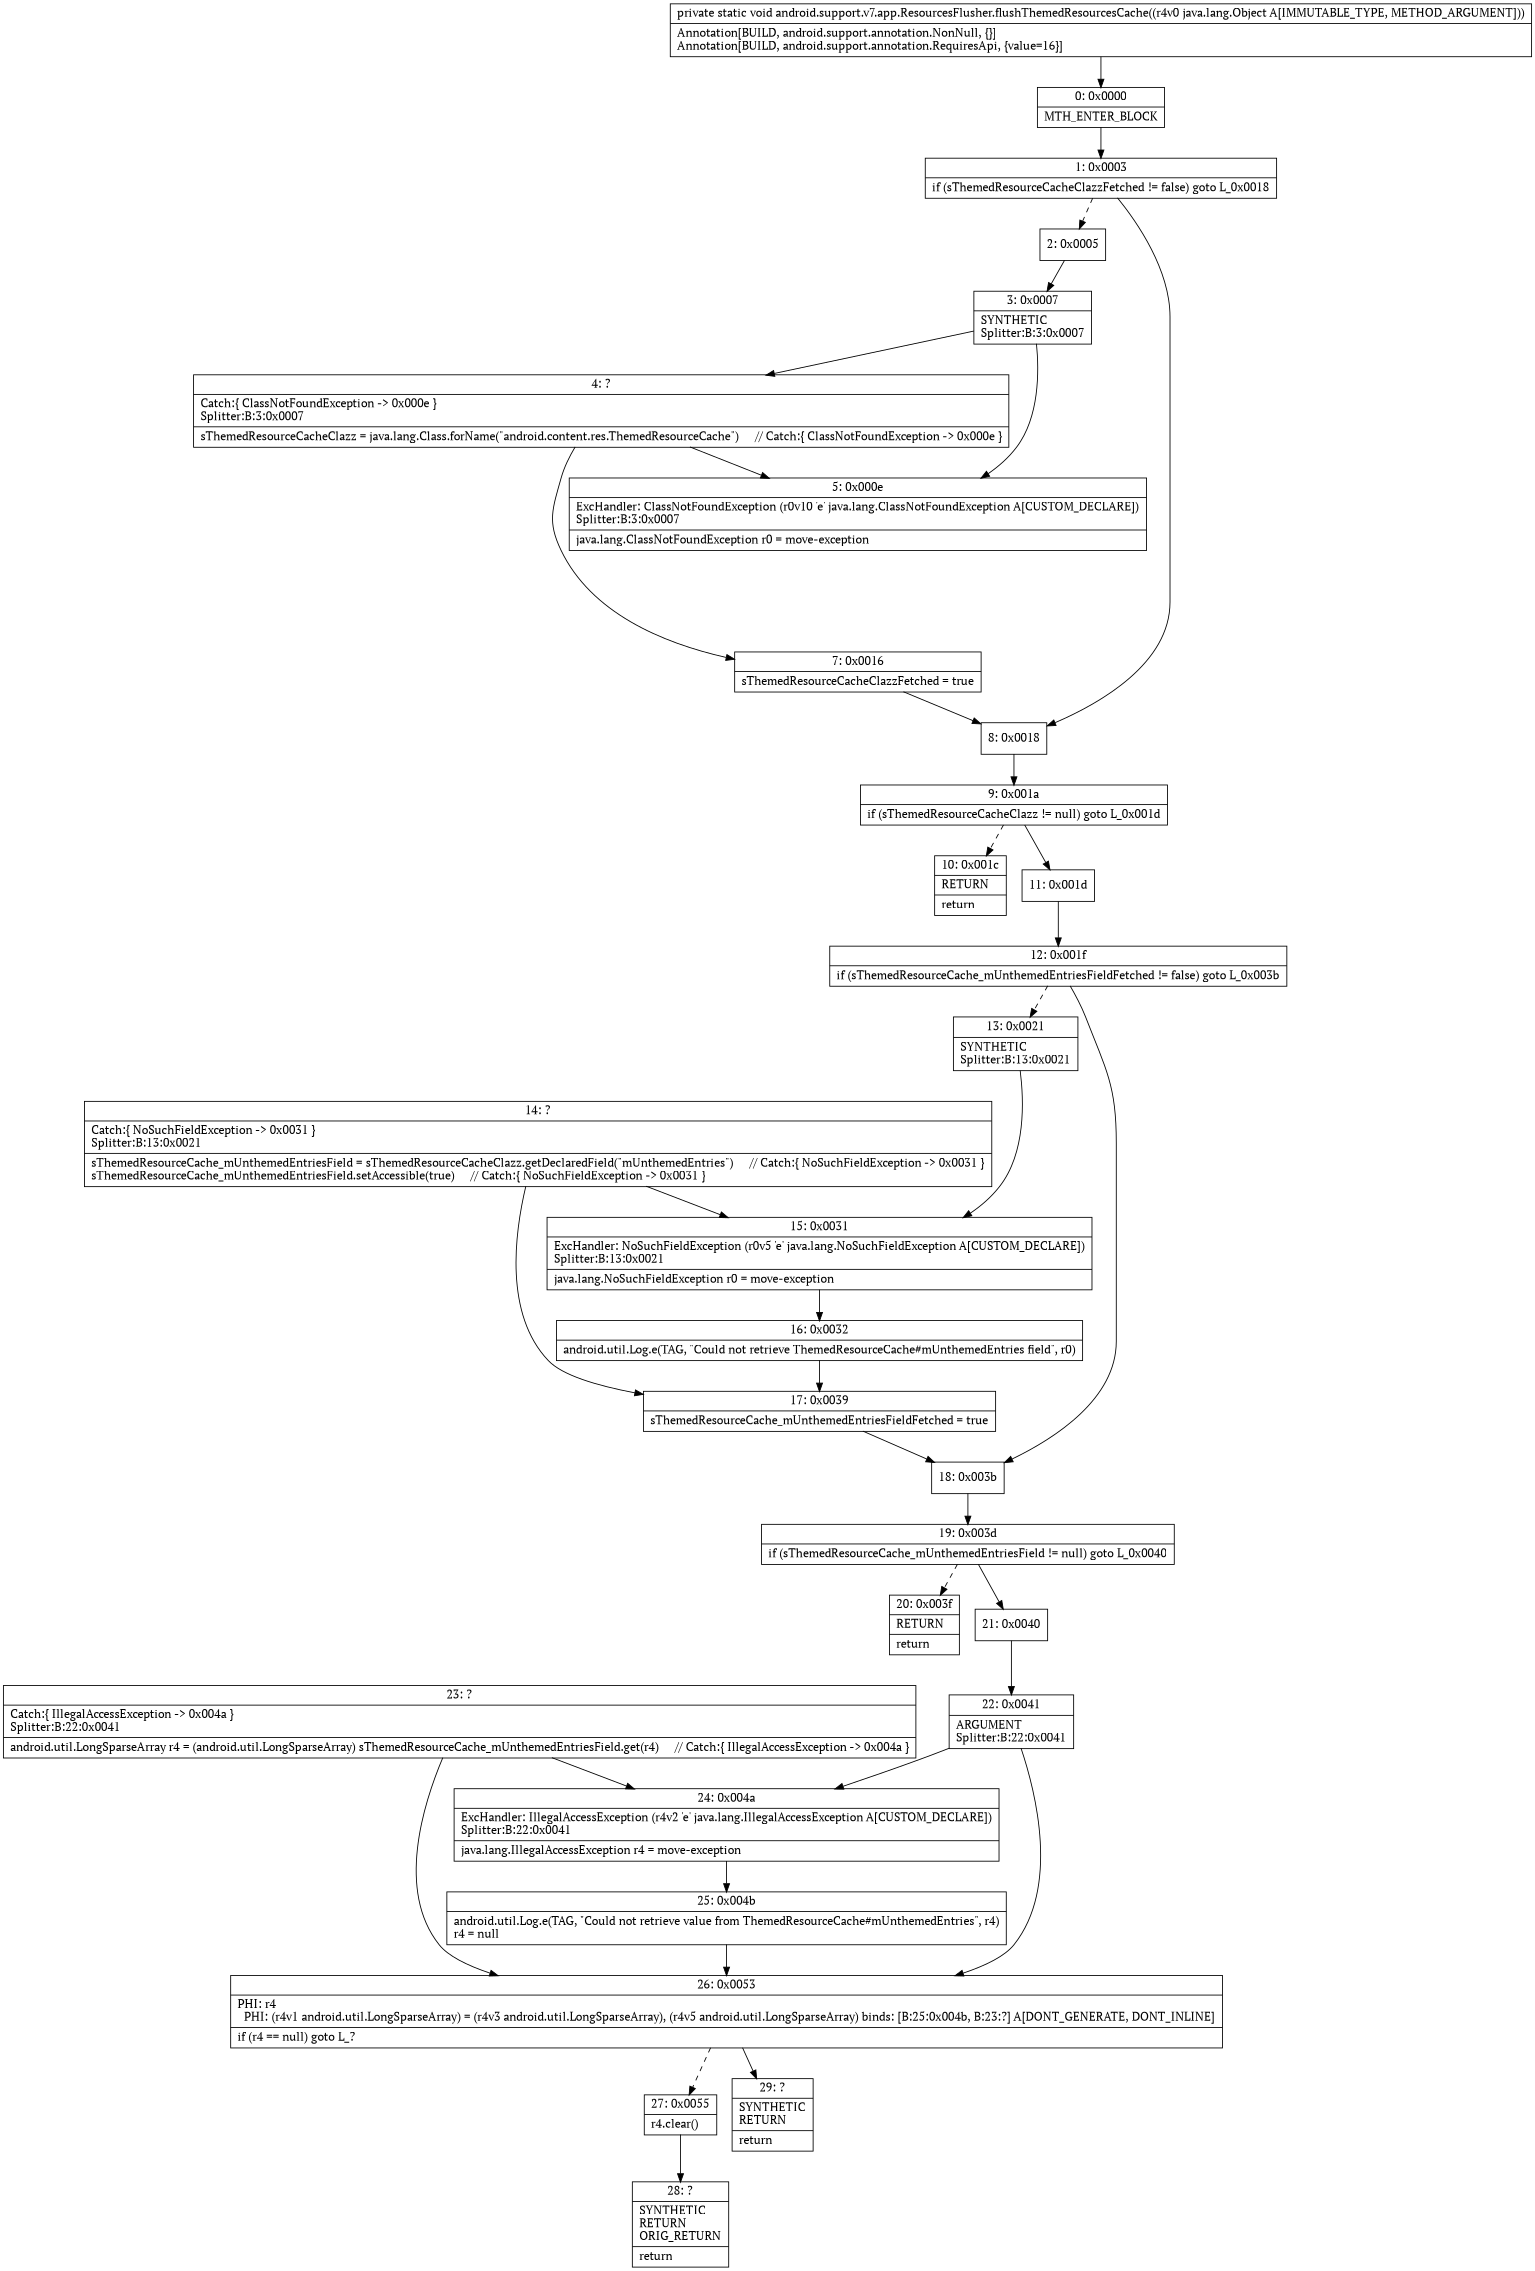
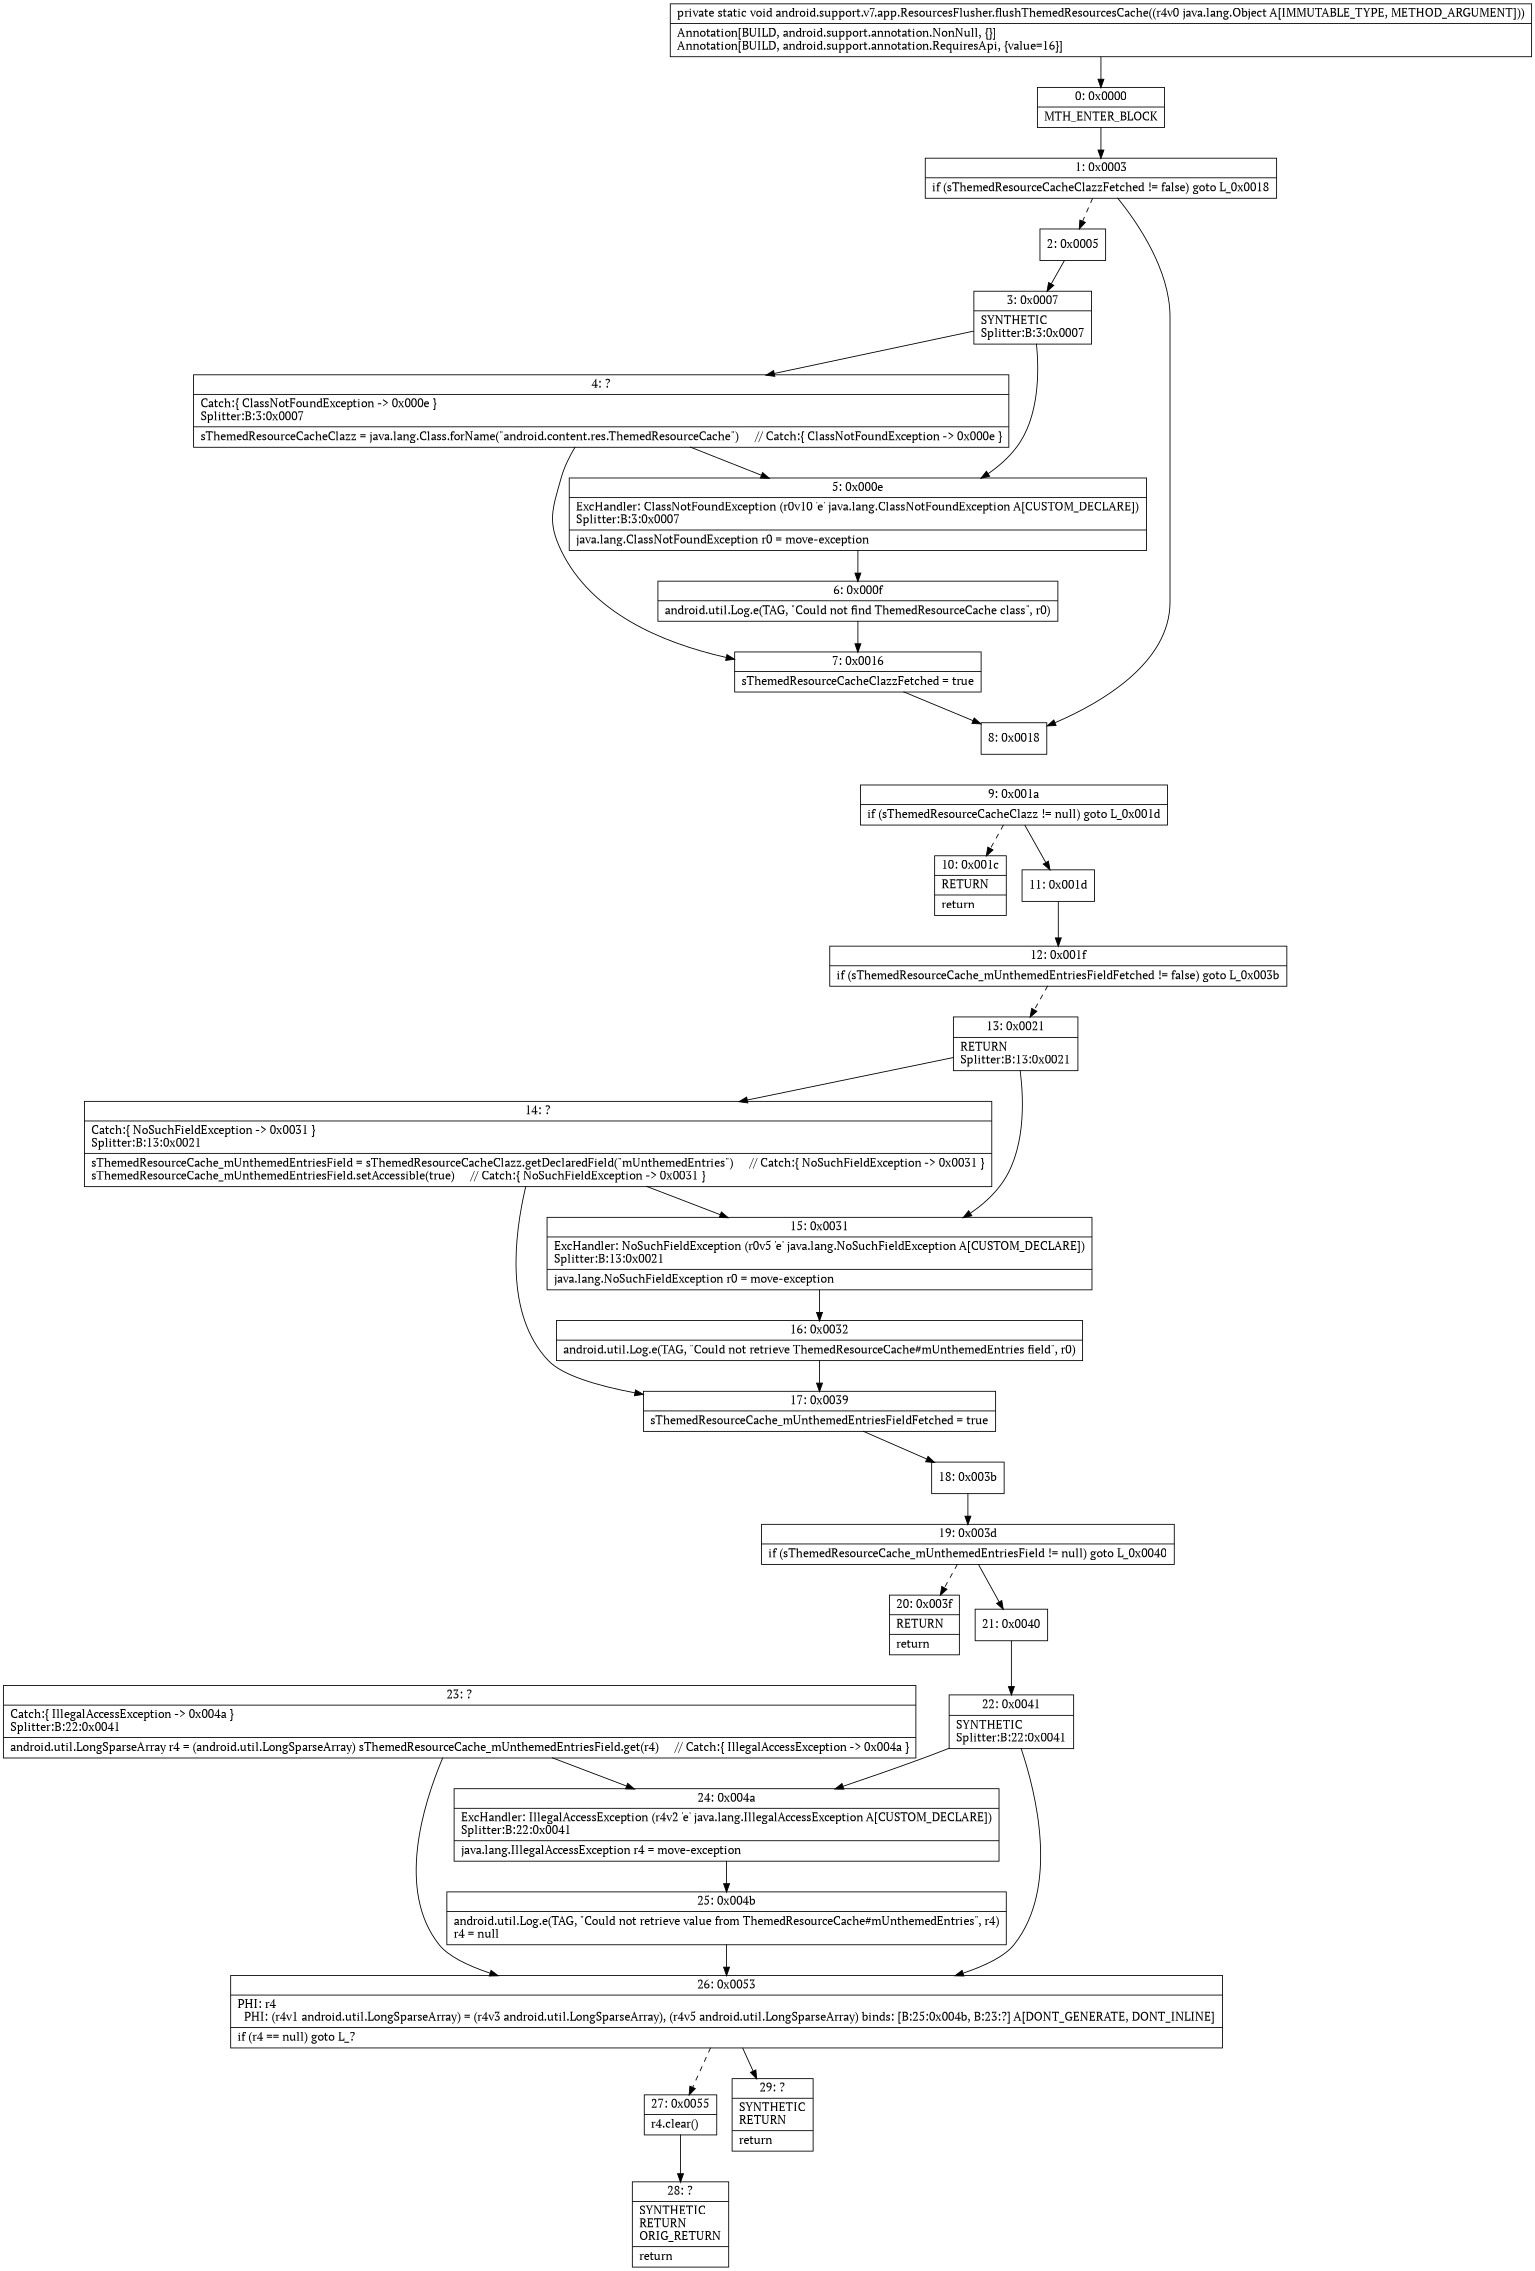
node "6: 0x000f": added
edge "8: 0x0018" -> "9: 0x001a": removed
node "13: 0x0021": text "SYNTHETIC" -> "RETURN"
edge "13: 0x0021" -> "14: ?": added
edge "12: 0x001f" -> "18: 0x003b": removed
node "22: 0x0041": text "ARGUMENT" -> "SYNTHETIC"
